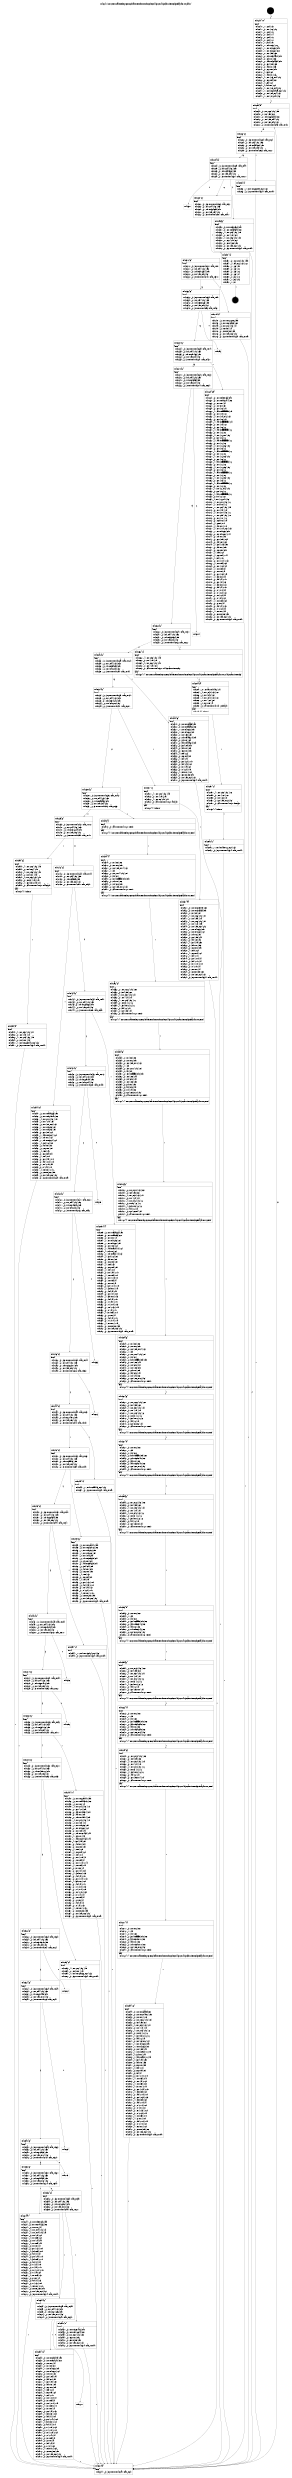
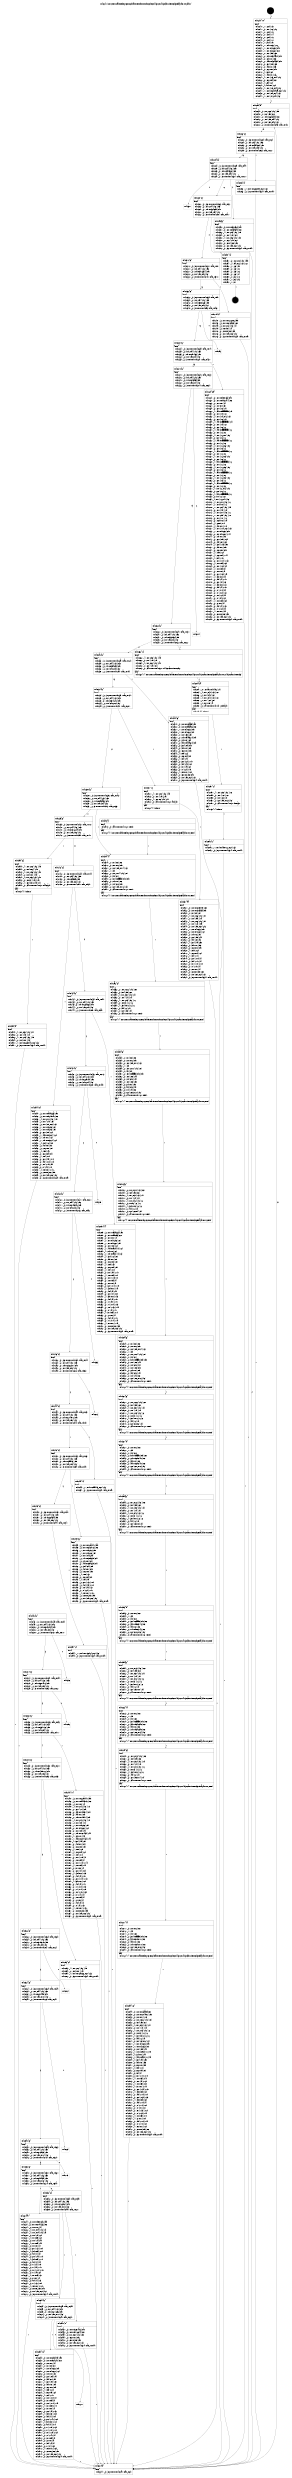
edge "0x402300 [28]" -> "0x40231c [28]": added, label "17"
edge "0x4023e0 [28]" -> "0x402a75 [5]": now "0x4023e0 [28]" -> "0x402a7a [44]"
edge "0x4024dc [28]" -> "0x4024f8 [28]": removed, label "5"
